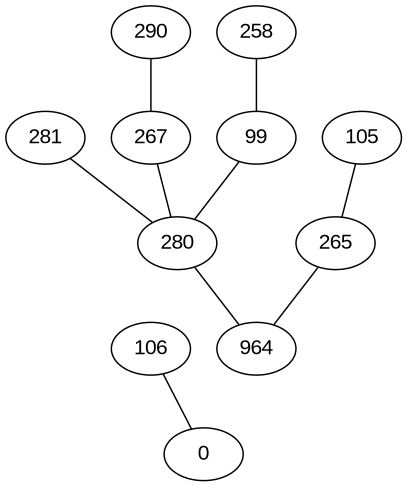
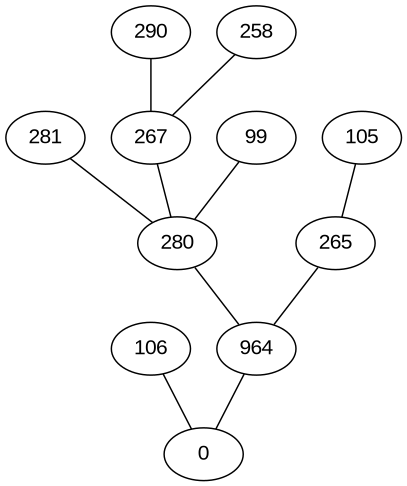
edge "258" -- "99": now "258" -- "267"
edge "964" -- "0": added
